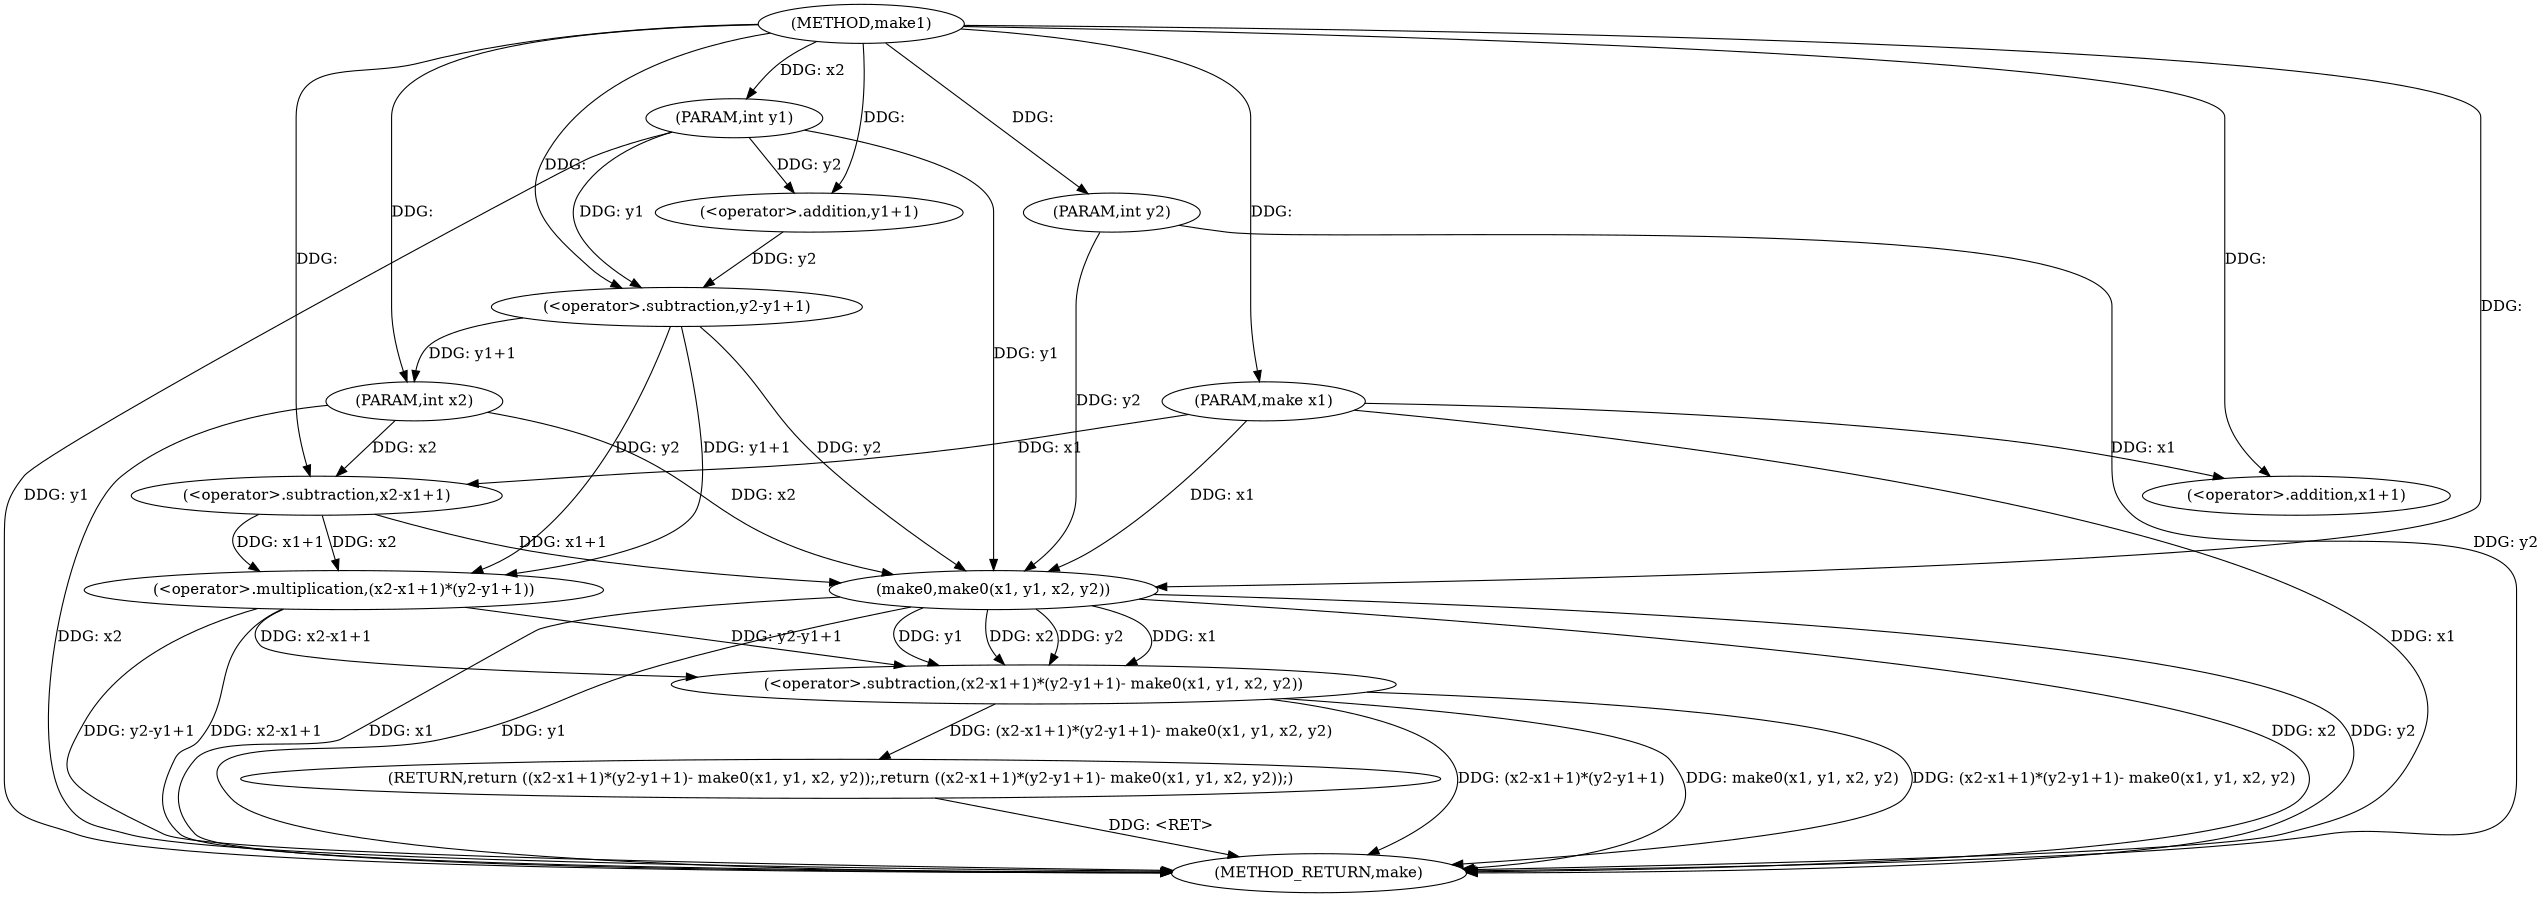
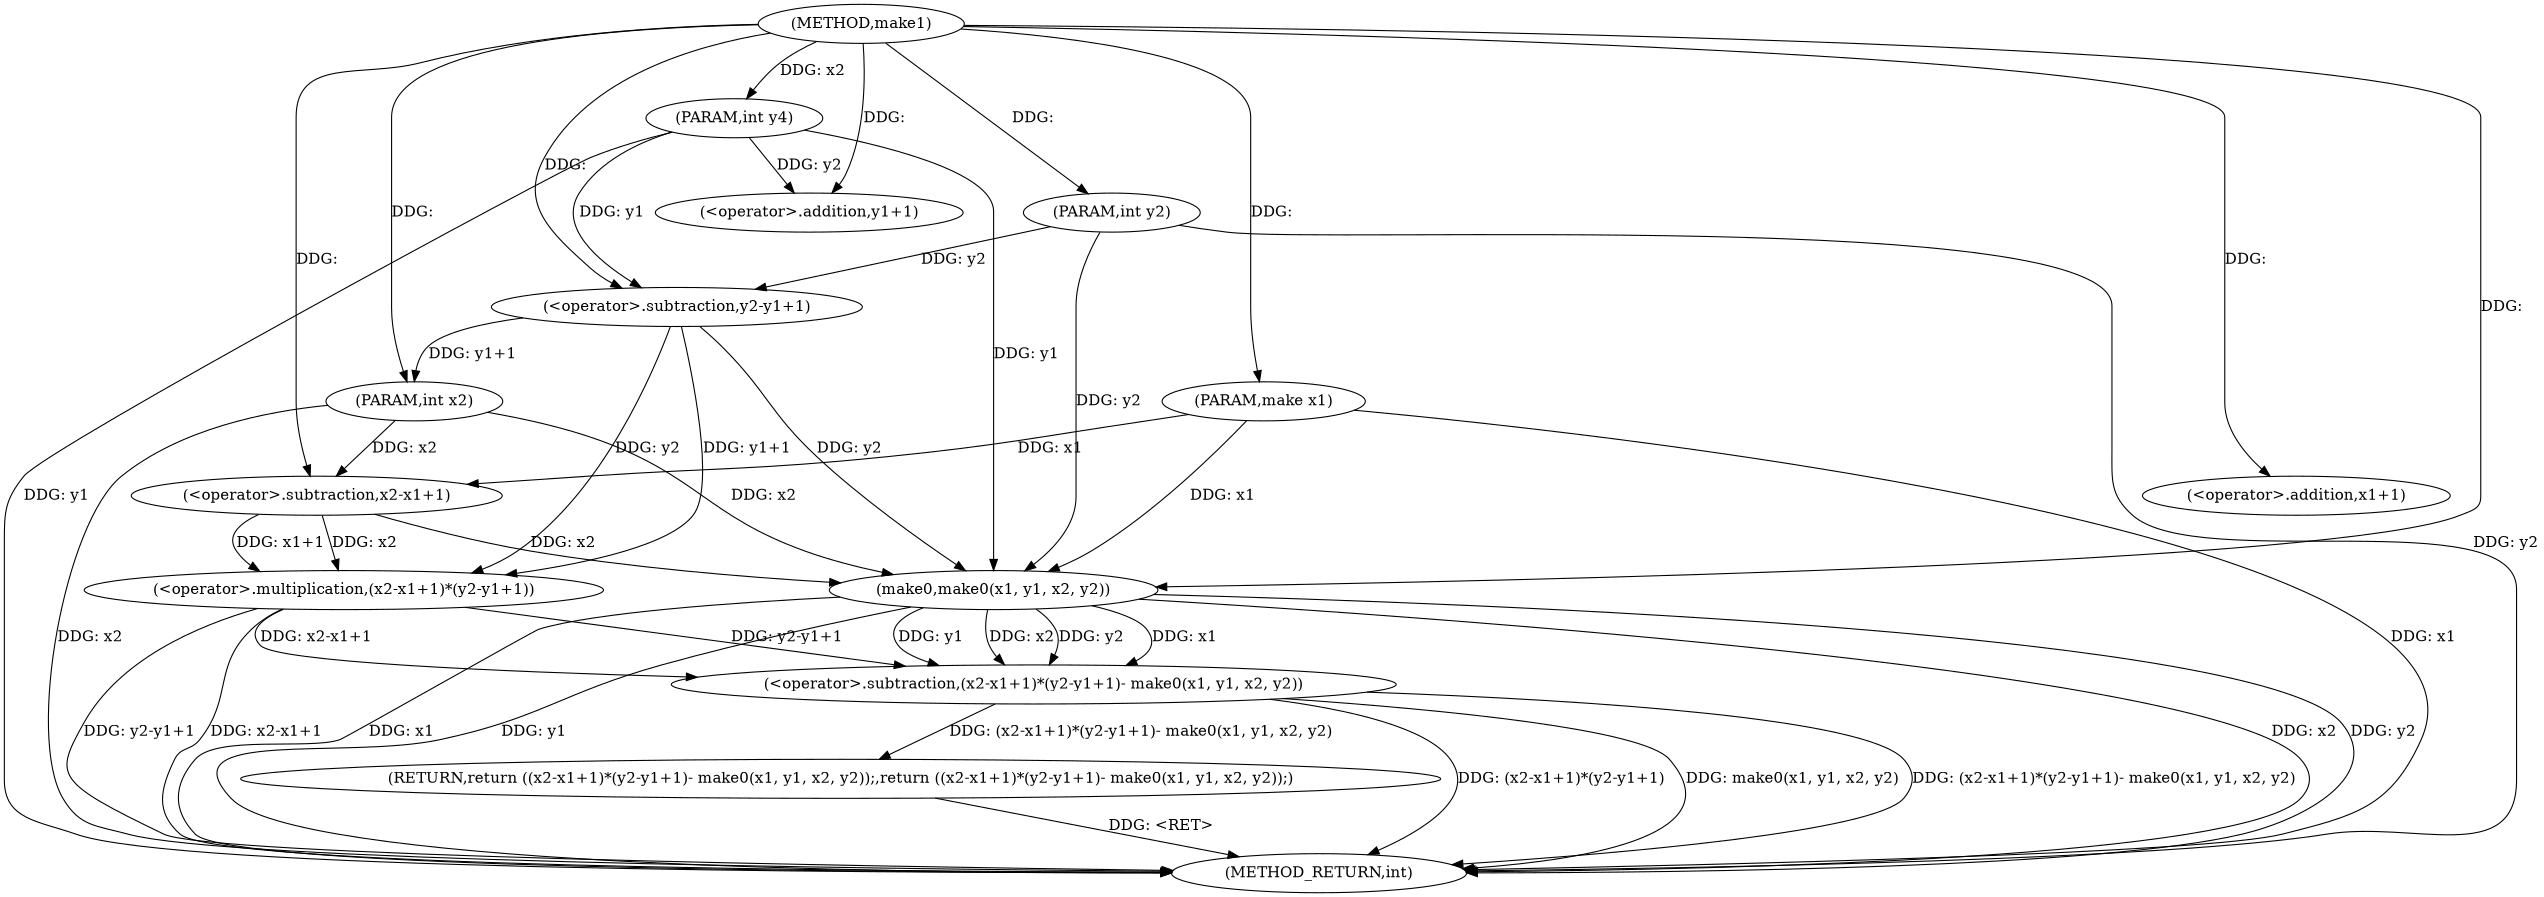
node "(PARAM,int y1)": label "(PARAM,int y1)" -> "(PARAM,int y4)"
edge "(<operator>.addition,y1+1)" -> "(<operator>.subtraction,y2-y1+1)": now "(PARAM,int y2)" -> "(<operator>.subtraction,y2-y1+1)"
edge "(PARAM,make x1)" -> "(<operator>.addition,x1+1)": removed, label "DDG: x1"
edge "(<operator>.subtraction,x2-x1+1)" -> "(make0,make0(x1, y1, x2, y2))": label "DDG: x1+1" -> "DDG: x2"
node "(METHOD_RETURN,make)": label "(METHOD_RETURN,make)" -> "(METHOD_RETURN,int)"
